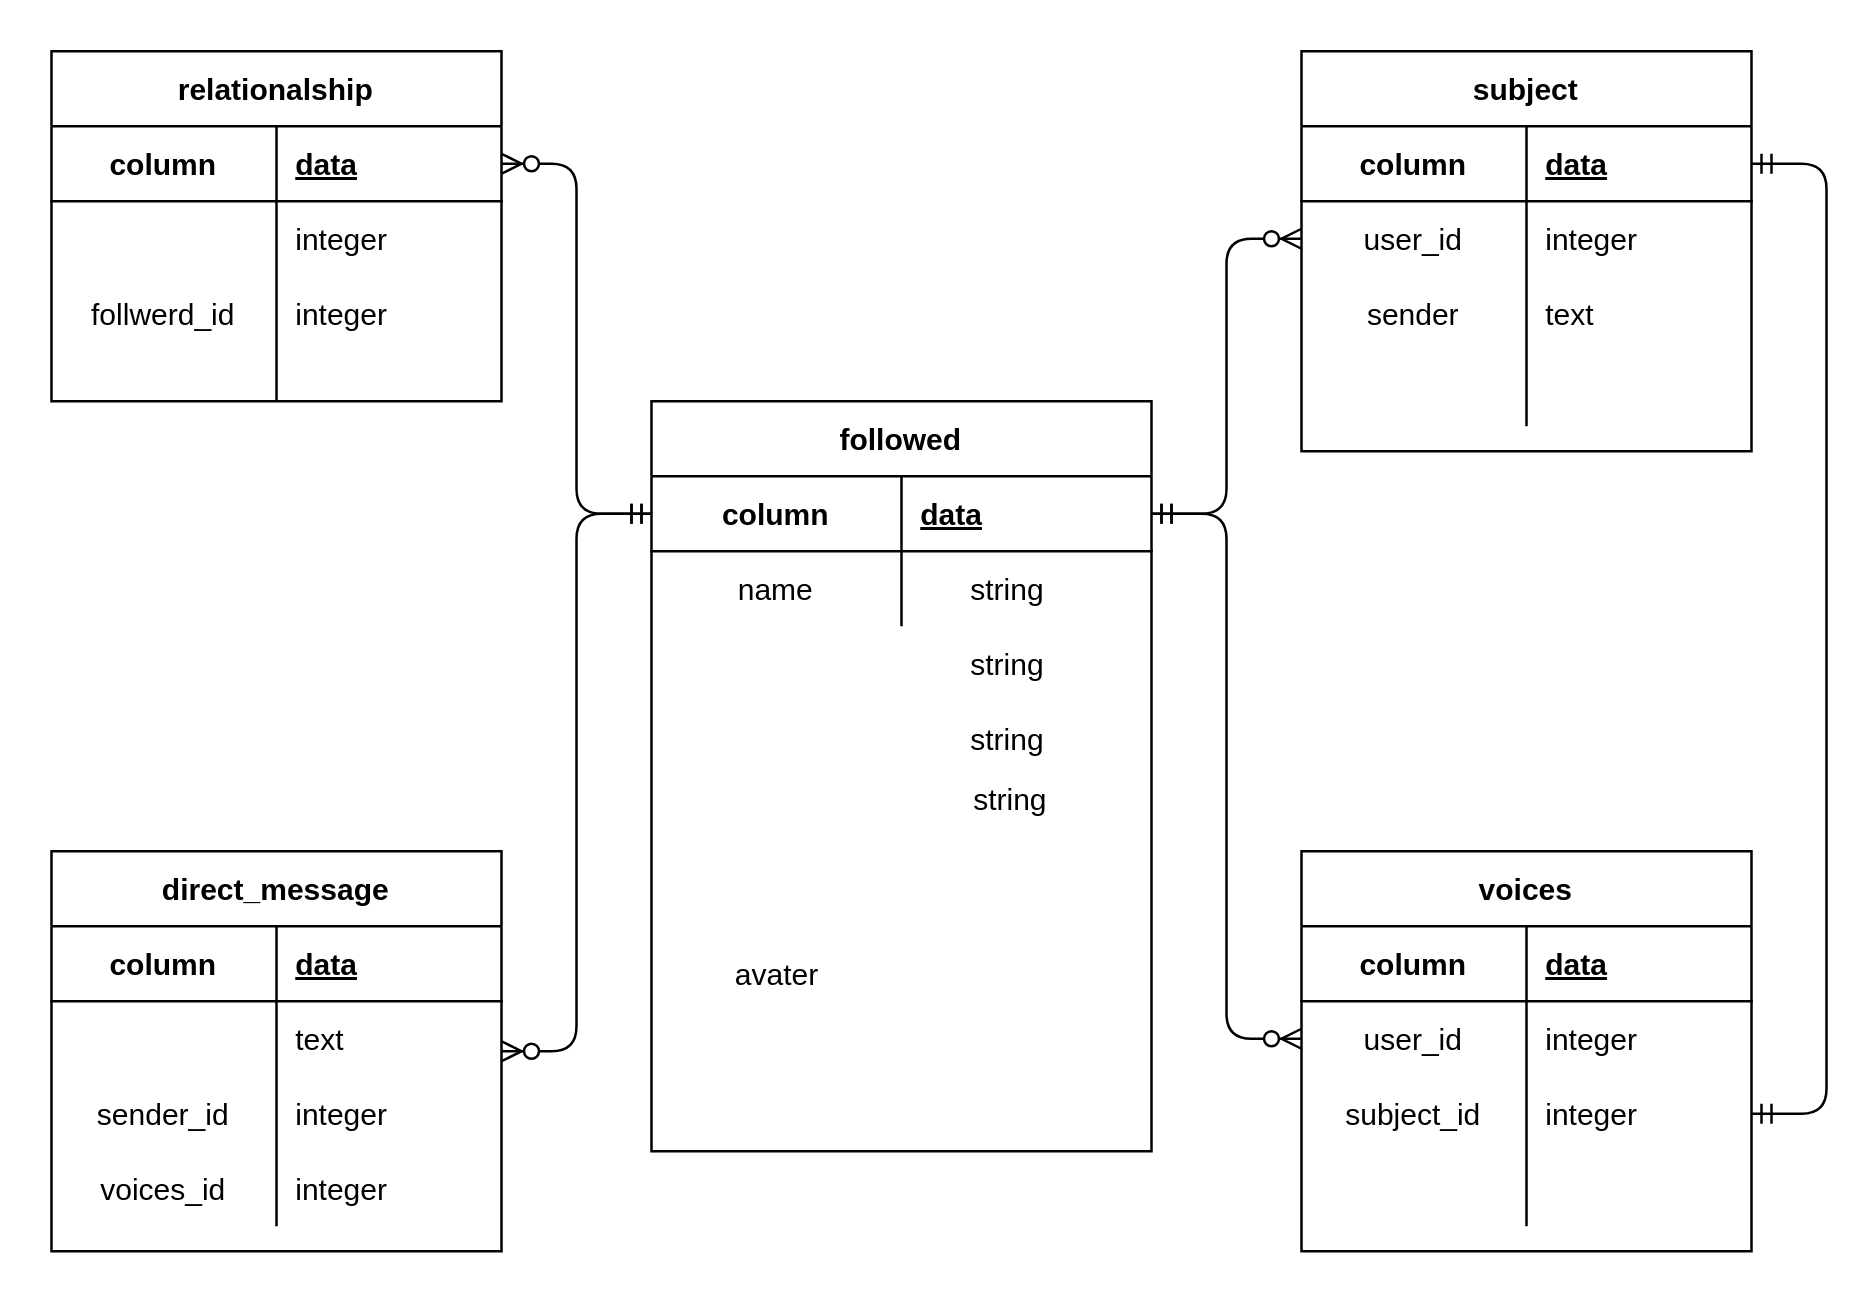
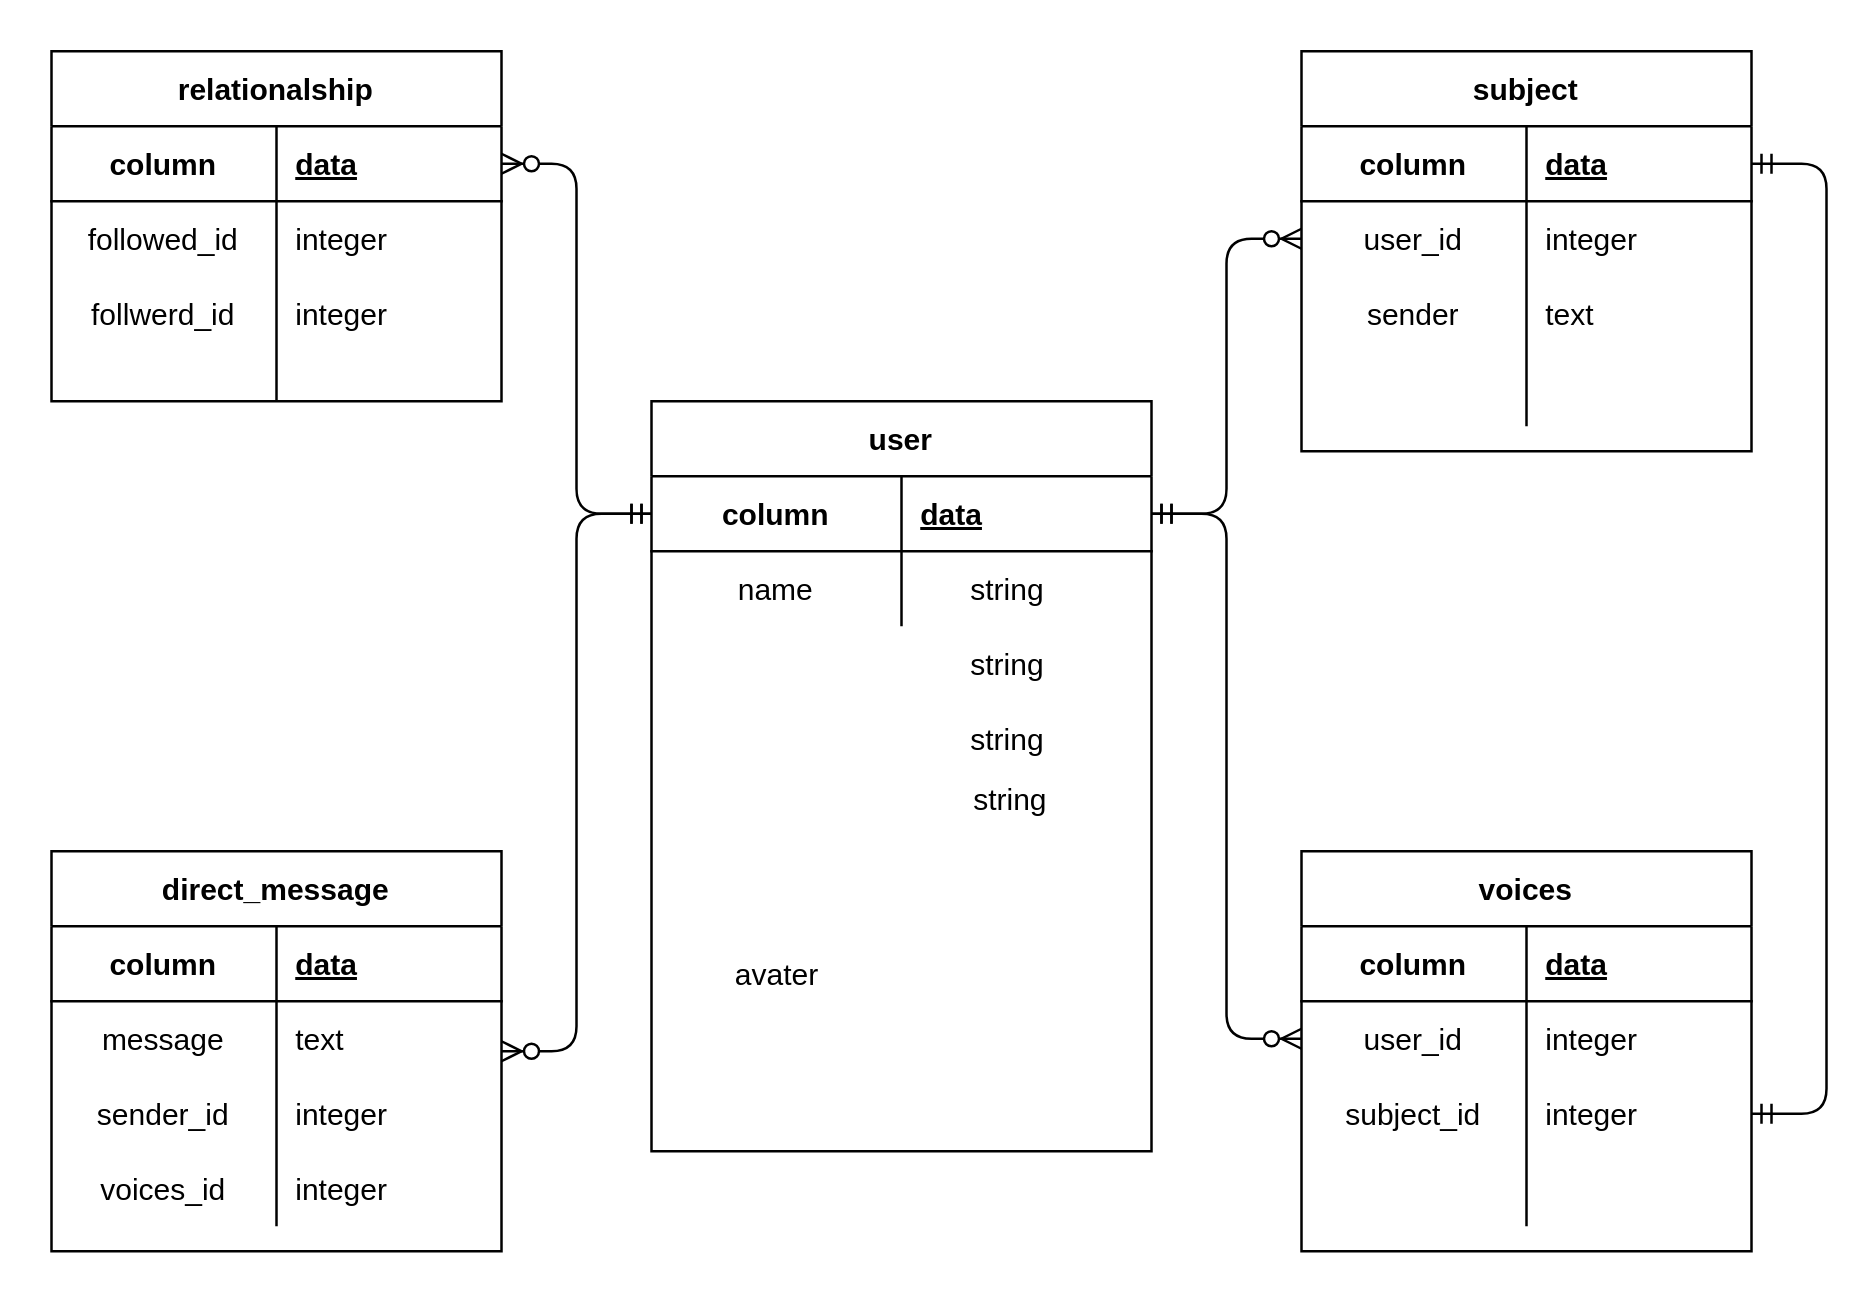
node "followed_id": added
node "followed": label "followed" -> "user"
node "message": added
